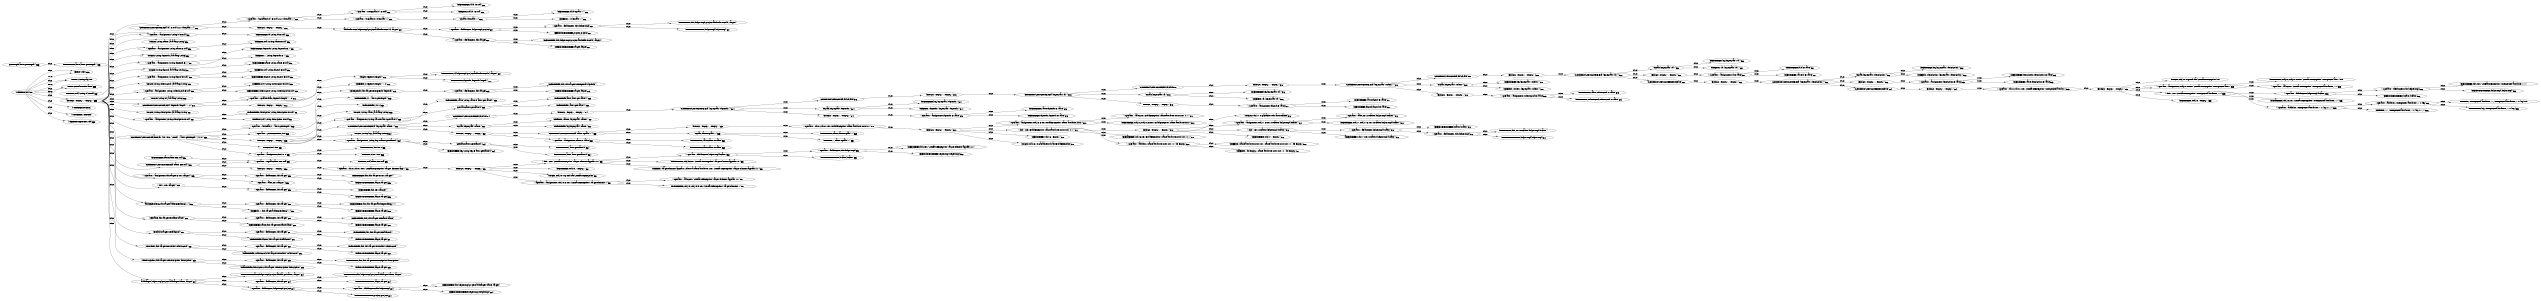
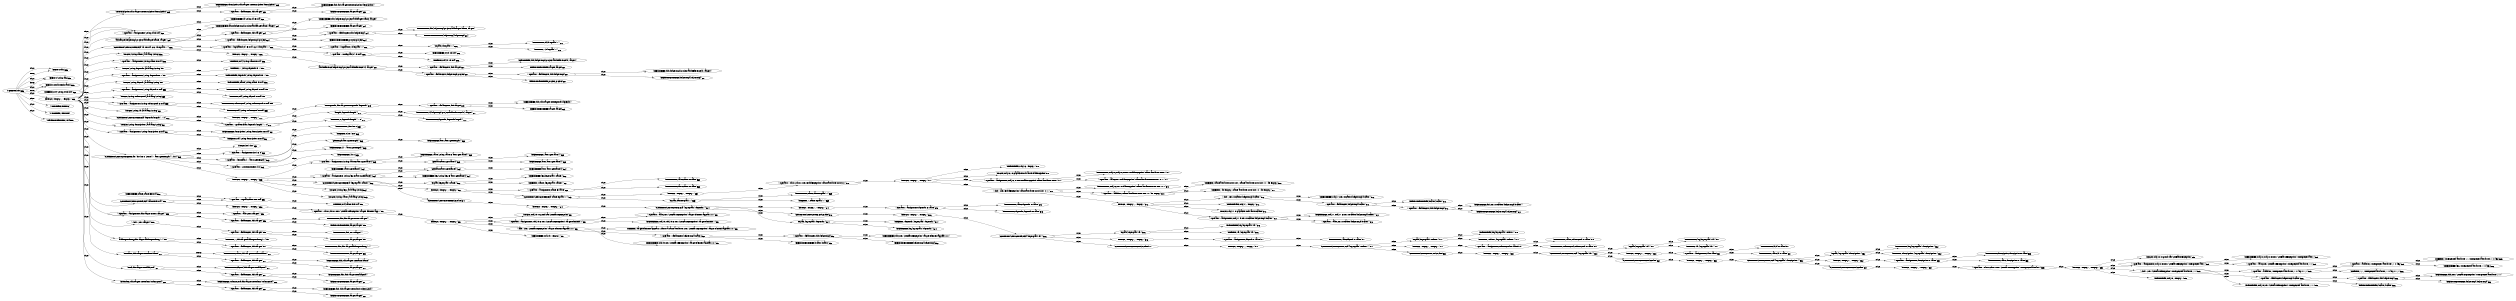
node "(IDENTIFIER,ifCond,ifCond = value)": removed
edge "(getName,attrs.getName(i))" -> "(IDENTIFIER,i,attrs.getName(i))": reversed
edge "(<operator>.lessThan,i < attrs.getLength())" -> "(getLength,attrs.getLength())": added, label "AST:"
edge "(setName,this.target.setName(name))" -> "(IDENTIFIER,name,this.target.setName(name))": label "AST: " -> "DDG: "
